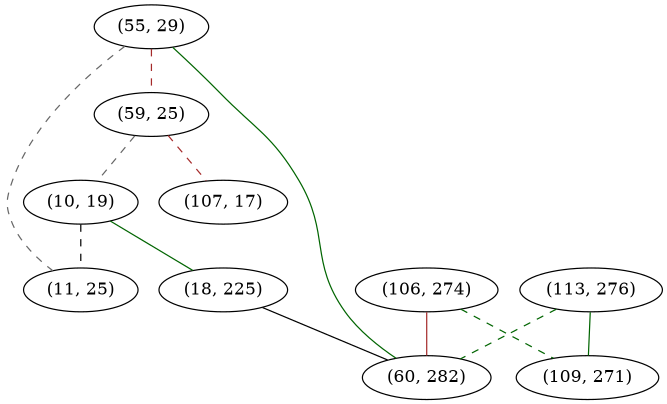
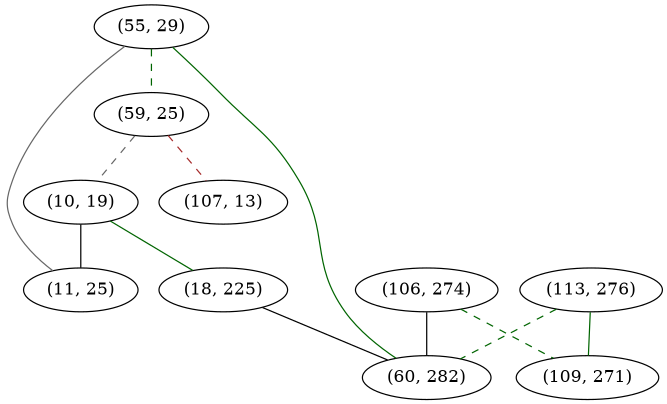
edge "(55, 29)" -- "(59, 25)": color brown -> darkgreen
edge "(55, 29)" -- "(11, 25)": style dashed -> solid
node "(107, 17)": label "(107, 17)" -> "(107, 13)"
edge "(10, 19)" -- "(11, 25)": style dashed -> solid
edge "(106, 274)" -- "(60, 282)": color brown -> black
